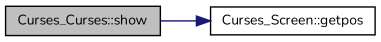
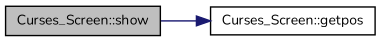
node "Curses_Curses::show": label "Curses_Curses::show" -> "Curses_Screen::show"
